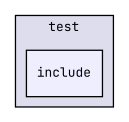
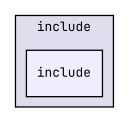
cluster "test": label "test" -> "include"
